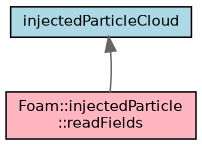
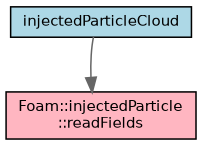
edge "Foam::injectedParticle ::readFields" -> "injectedParticleCloud": reversed
